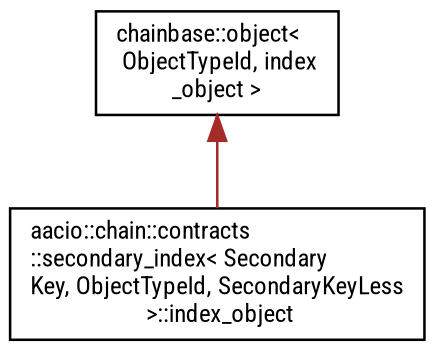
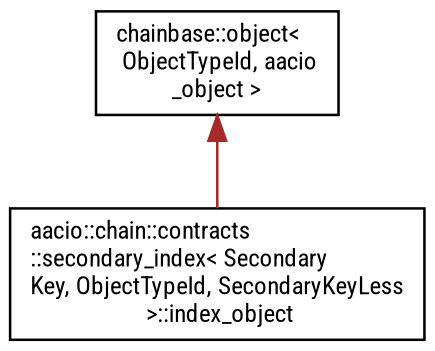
node "chainbase::object< ObjectTypeId, index _object >": label "chainbase::object< ObjectTypeId, index _object >" -> "chainbase::object< ObjectTypeId, aacio _object >"
